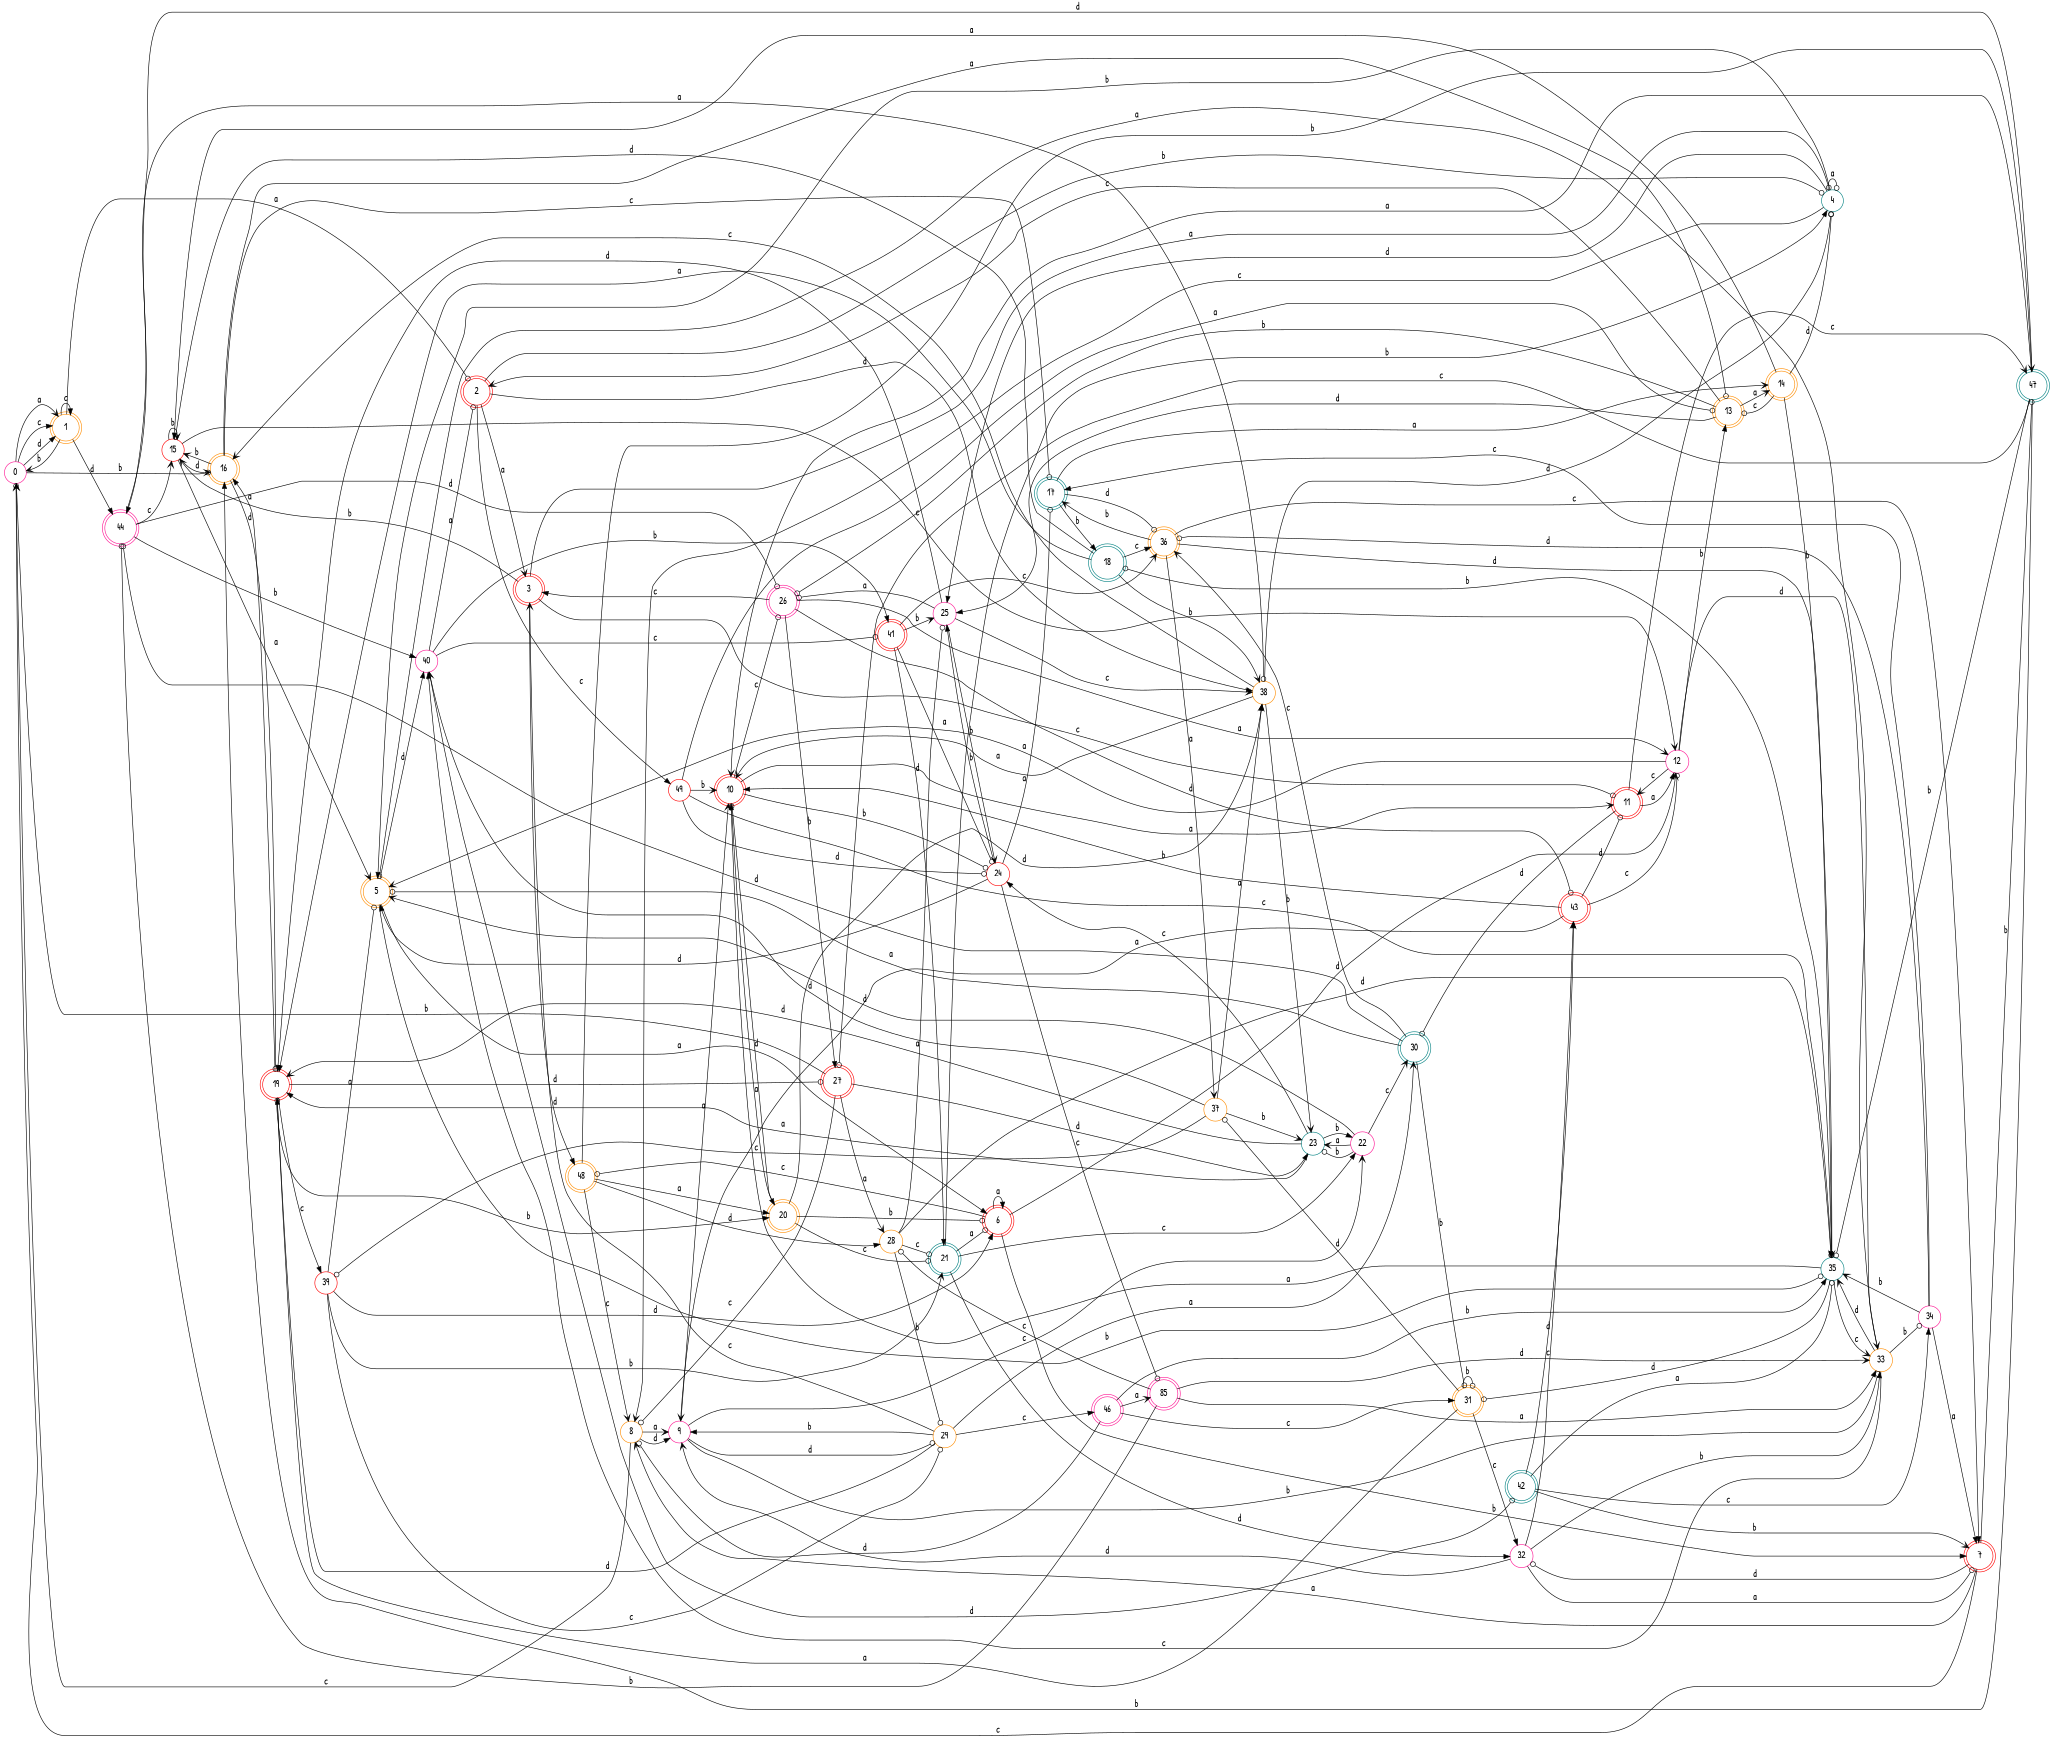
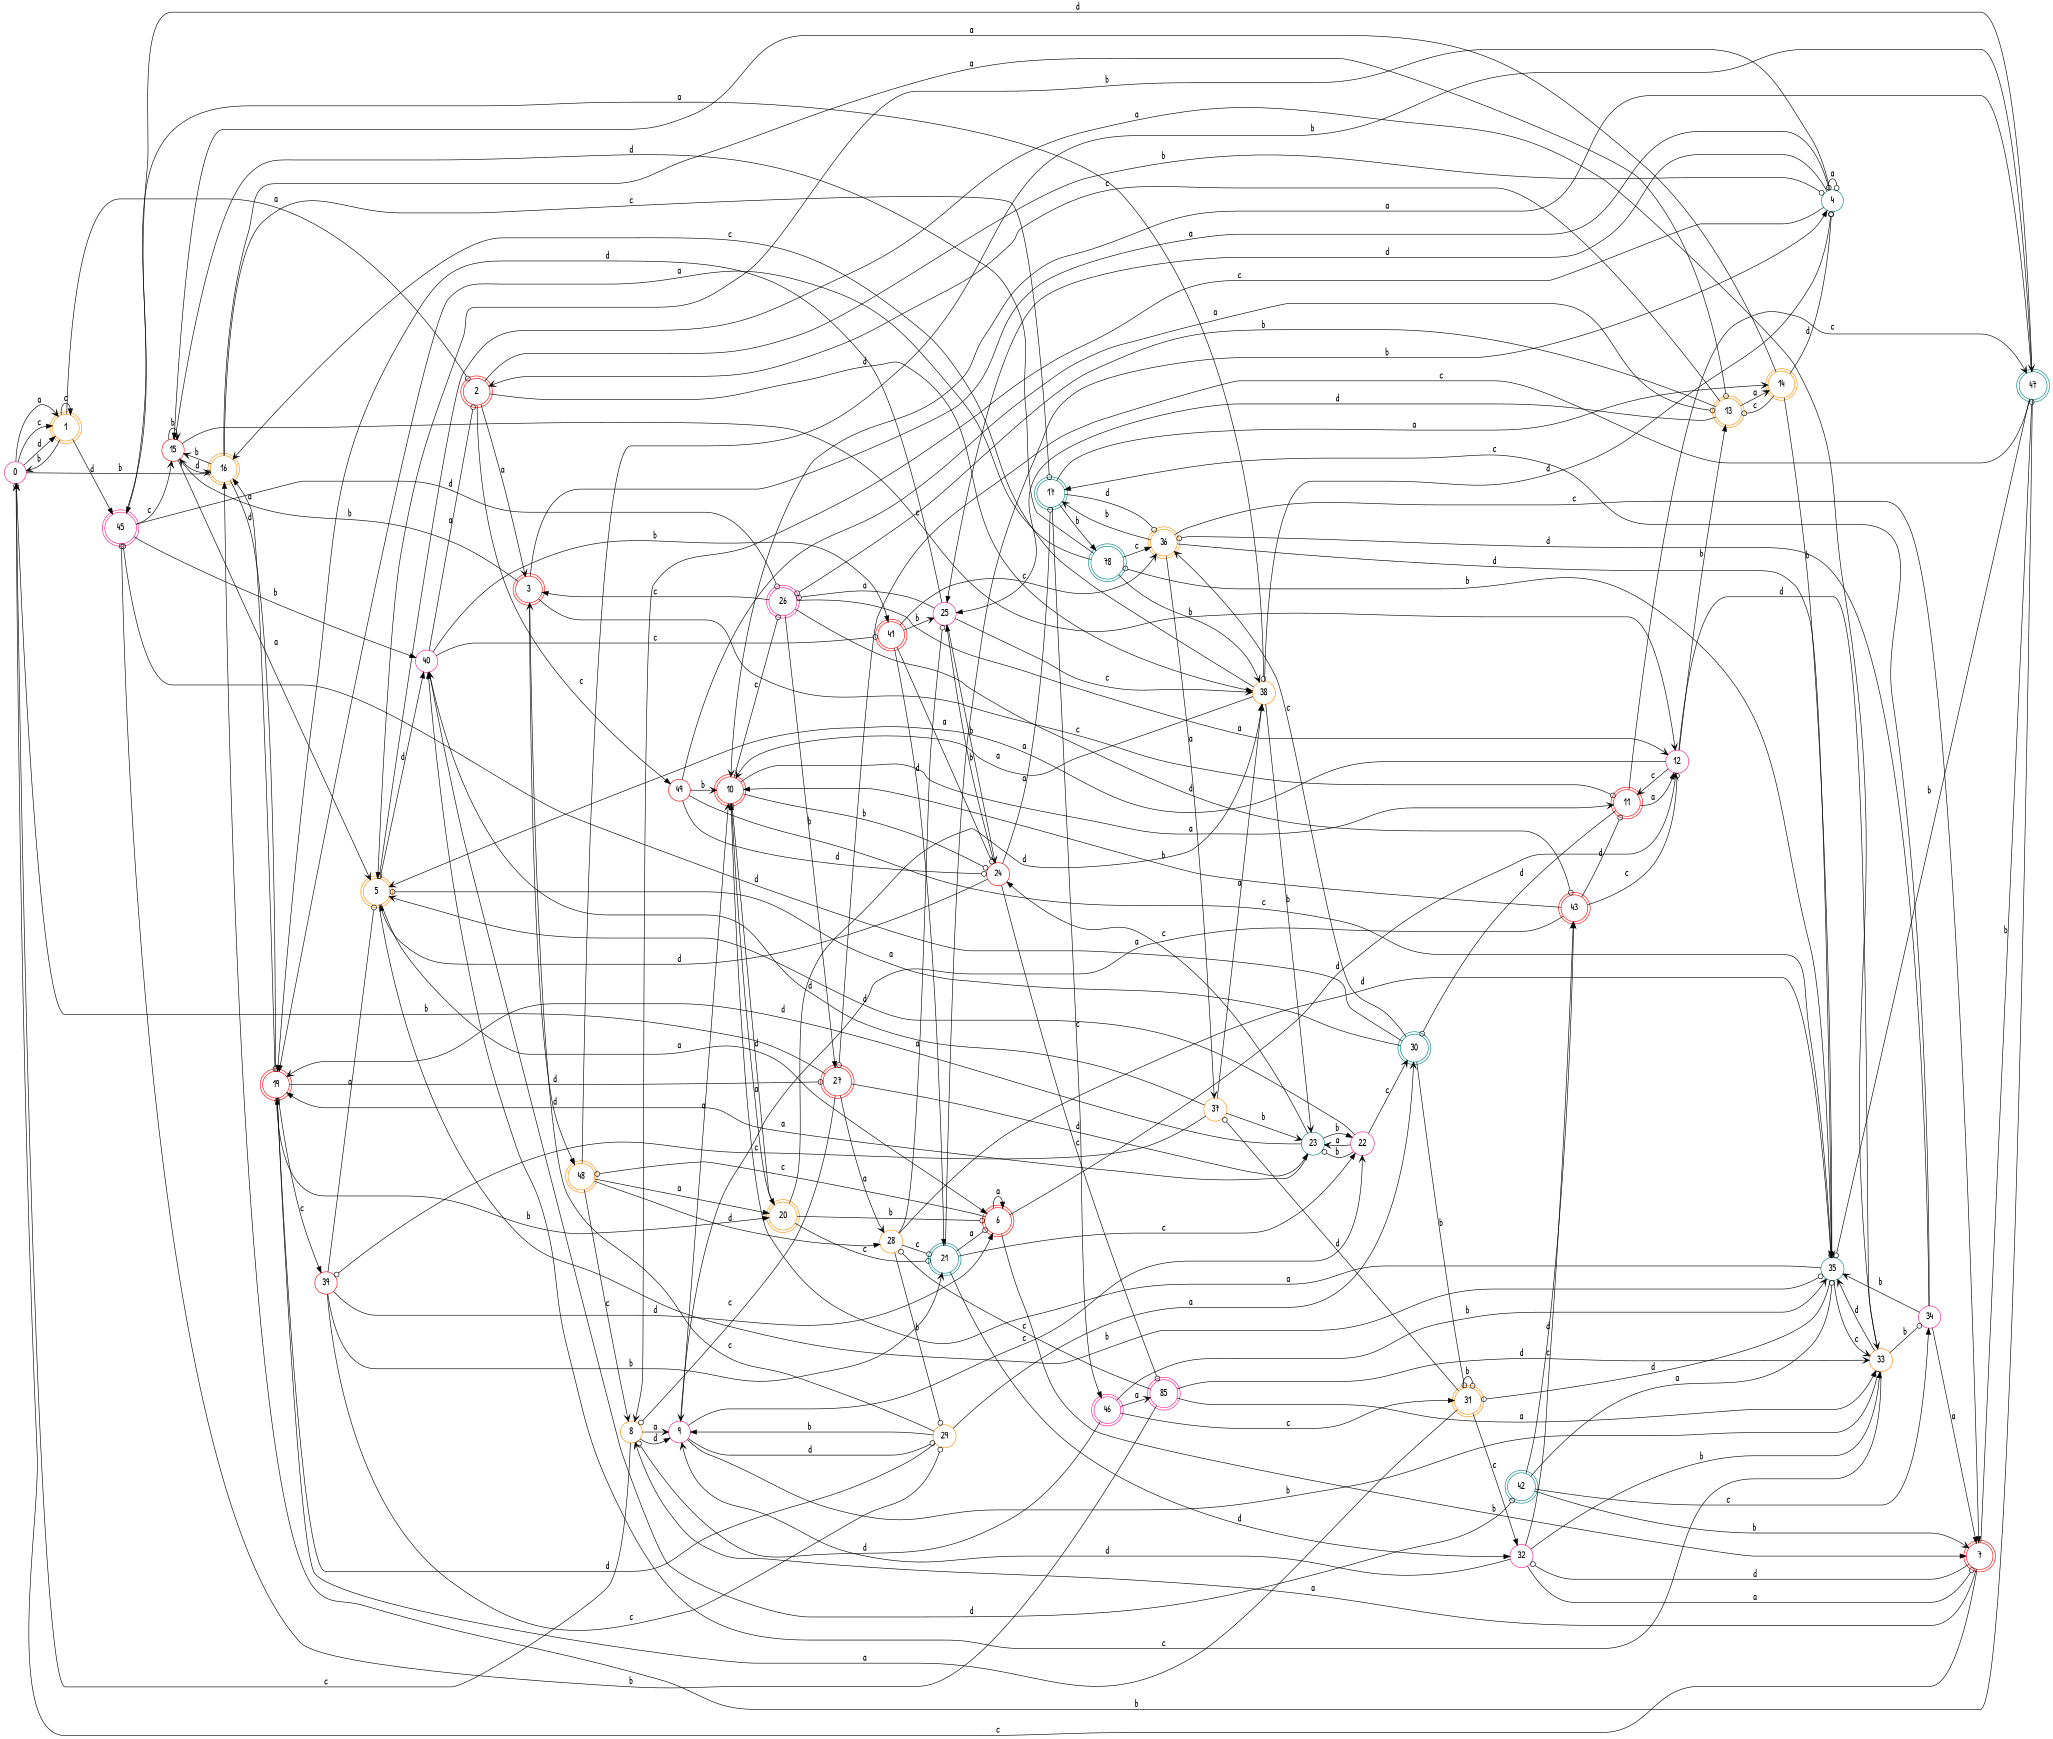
node "44": label "44" -> "45"
node "18": label "18" -> "78"
edge "46" -> "35": arrowhead normal -> vee
edge "29" -> "46": now "17" -> "46"
